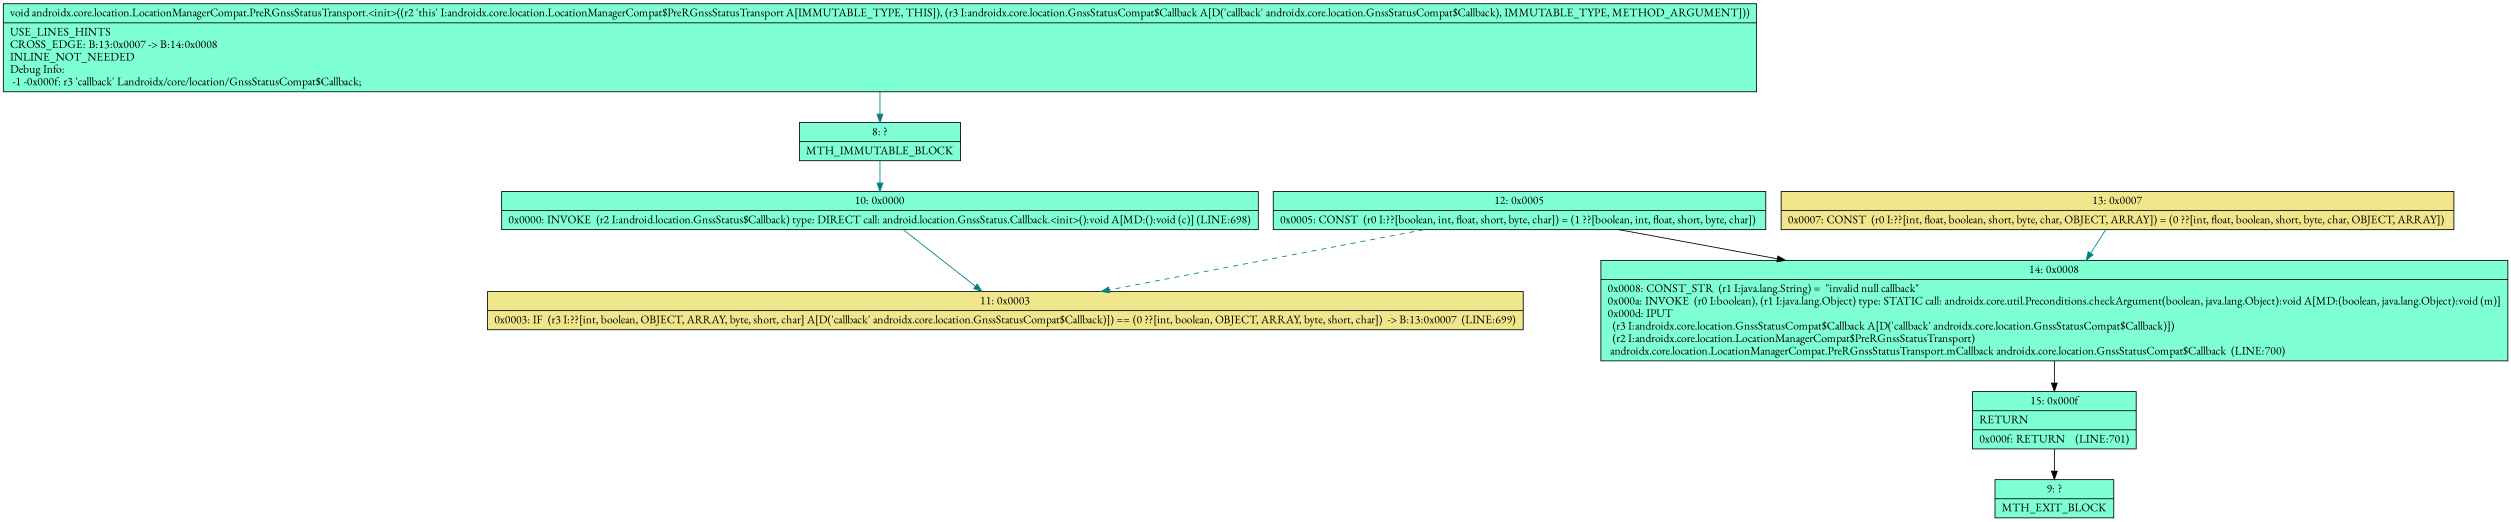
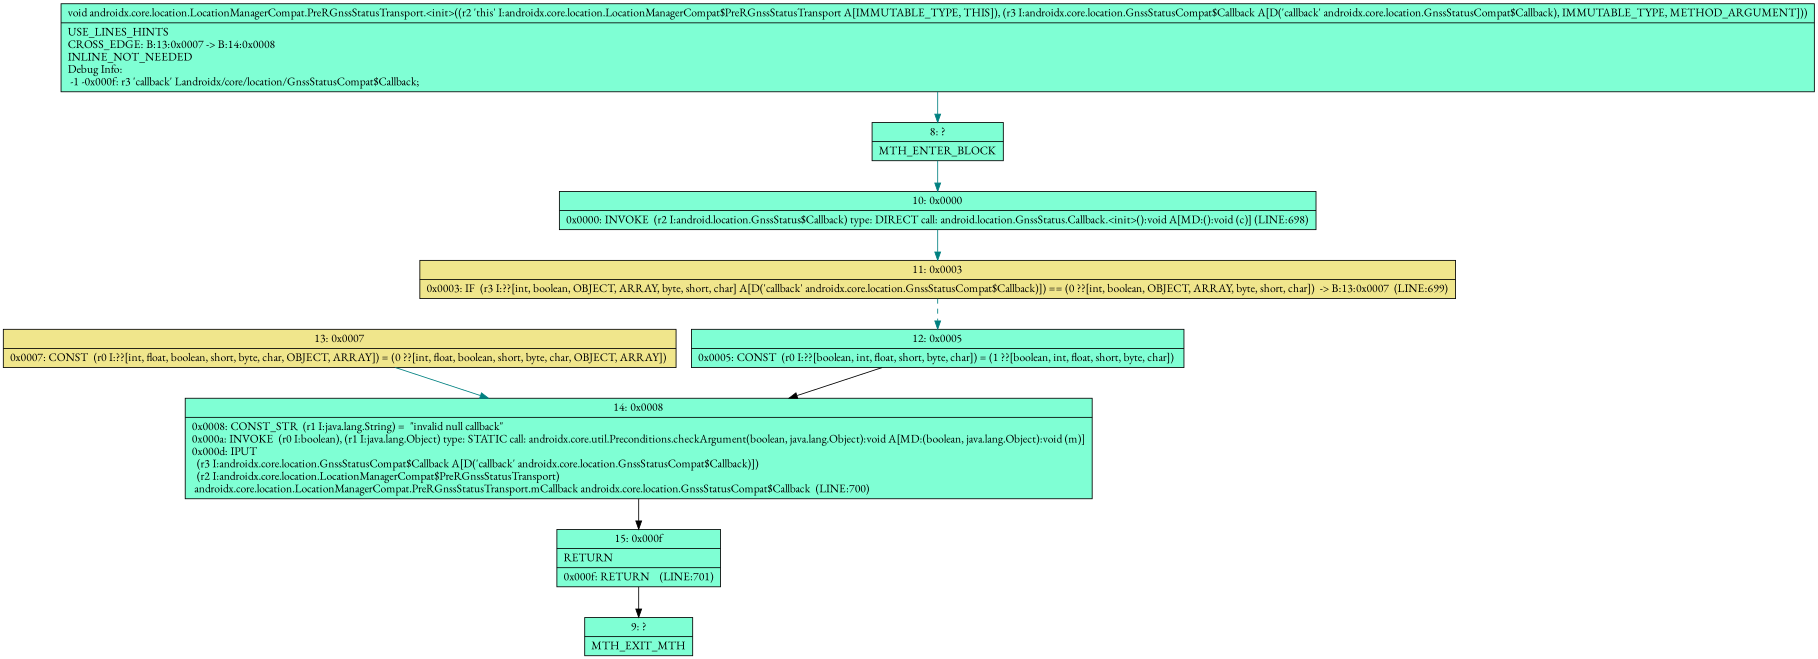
node "8: ?": text "MTH_IMMUTABLE_BLOCK" -> "MTH_ENTER_BLOCK"
edge "12: 0x0005" -> "11: 0x0003": reversed
node "9: ?": text "MTH_EXIT_BLOCK" -> "MTH_EXIT_MTH"
